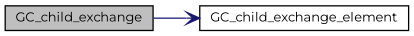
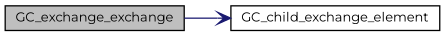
node "GC_child_exchange": label "GC_child_exchange" -> "GC_exchange_exchange"
